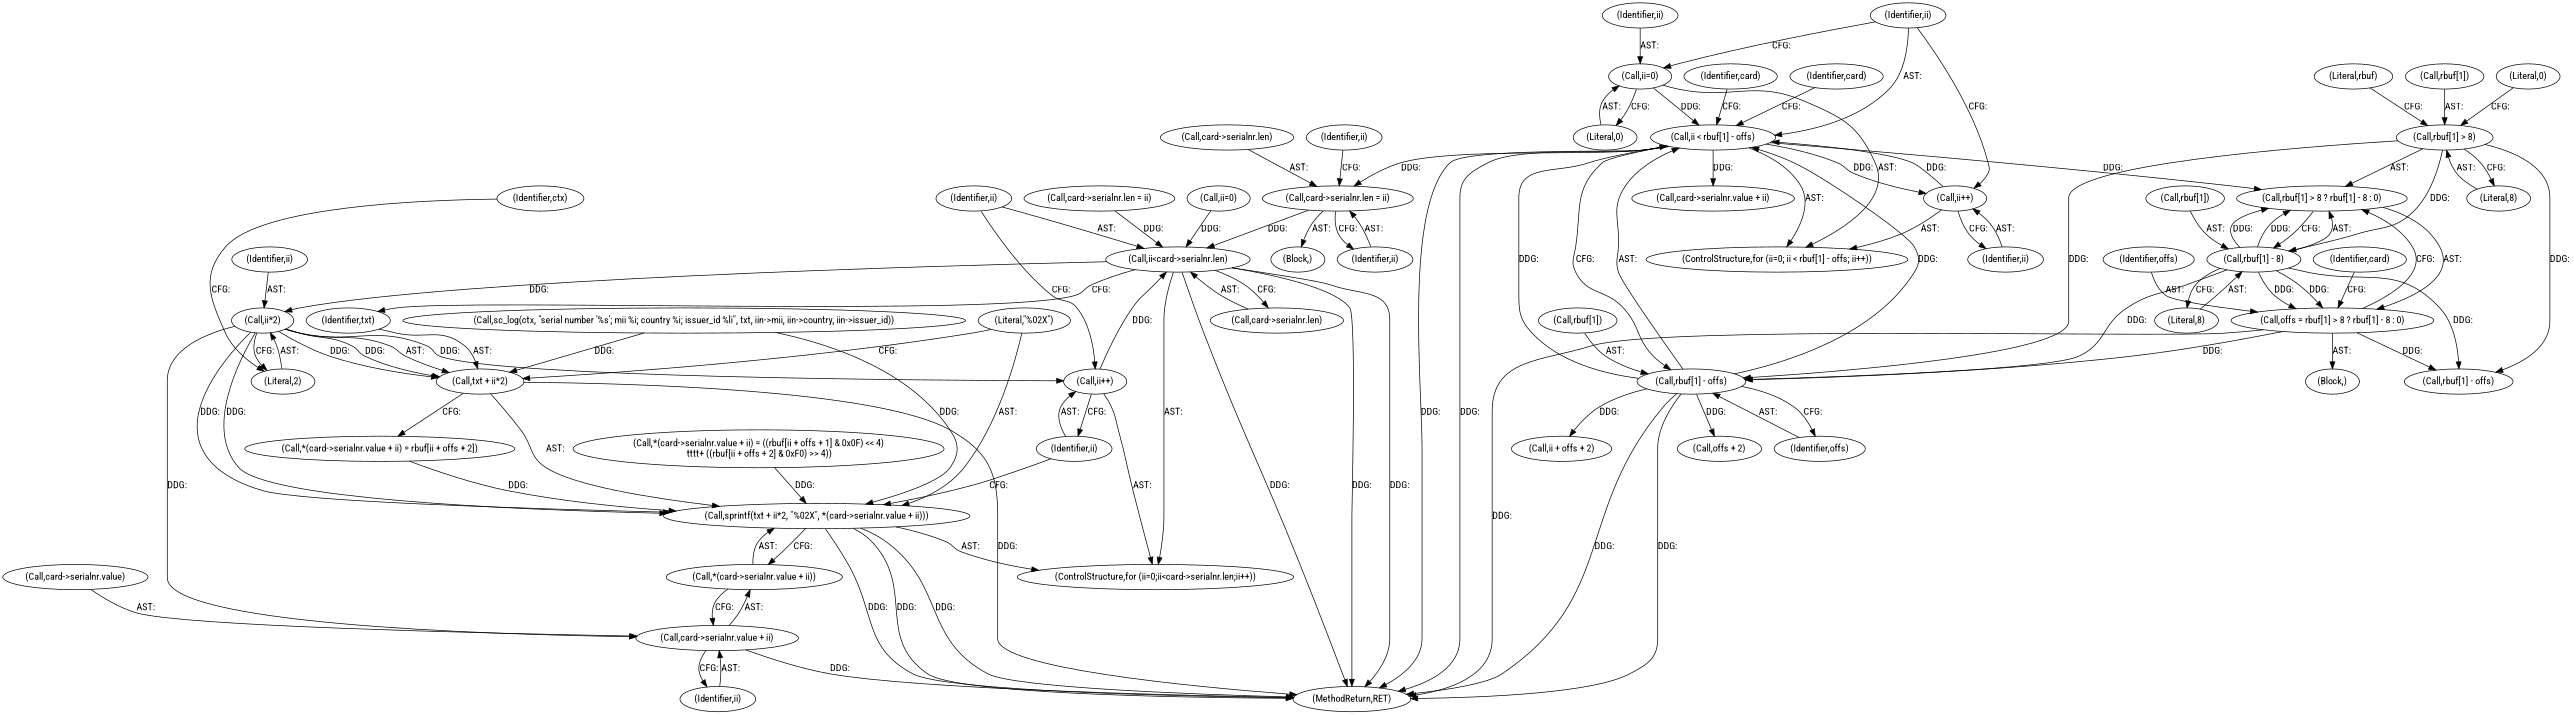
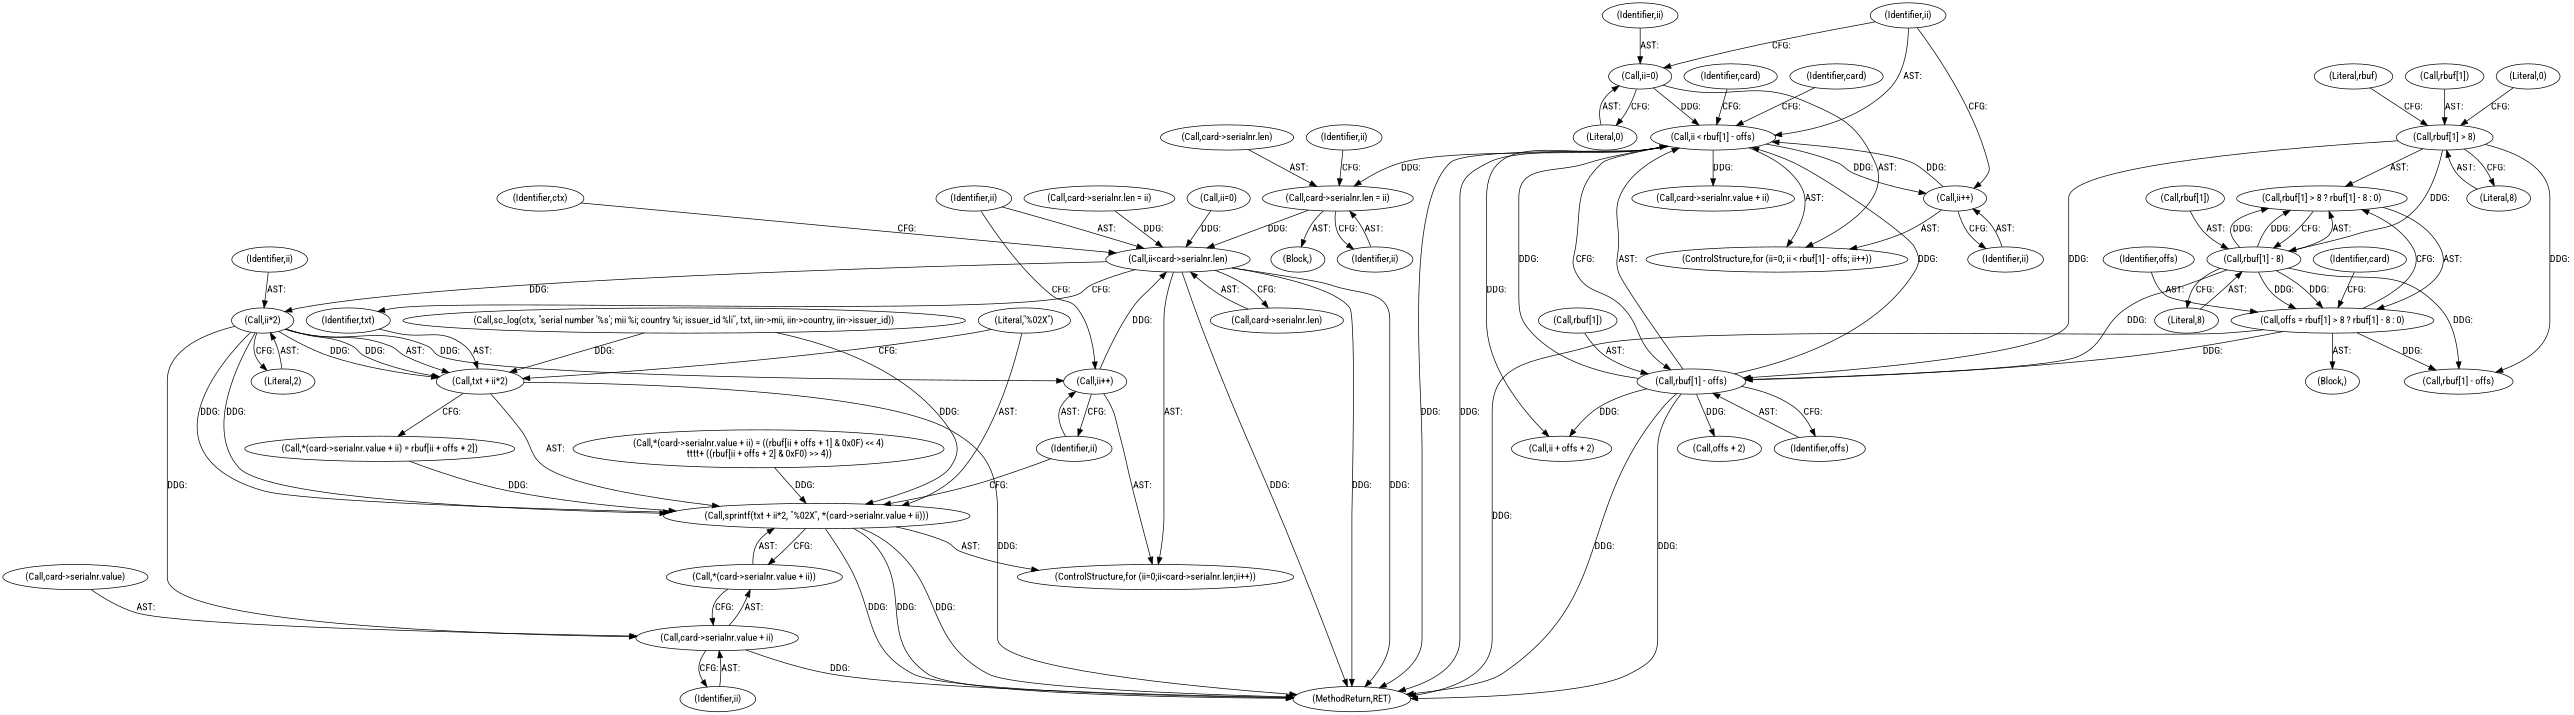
edge "(Call,ii < rbuf[1] - offs)" -> "(Call,rbuf[1] > 8 ? rbuf[1] - 8 : 0)": now "(Call,ii < rbuf[1] - offs)" -> "(Call,ii + offs + 2)"
edge "(Identifier,ctx)" -> "(Literal,2)": now "(Identifier,ctx)" -> "(Call,ii<card->serialnr.len)"
